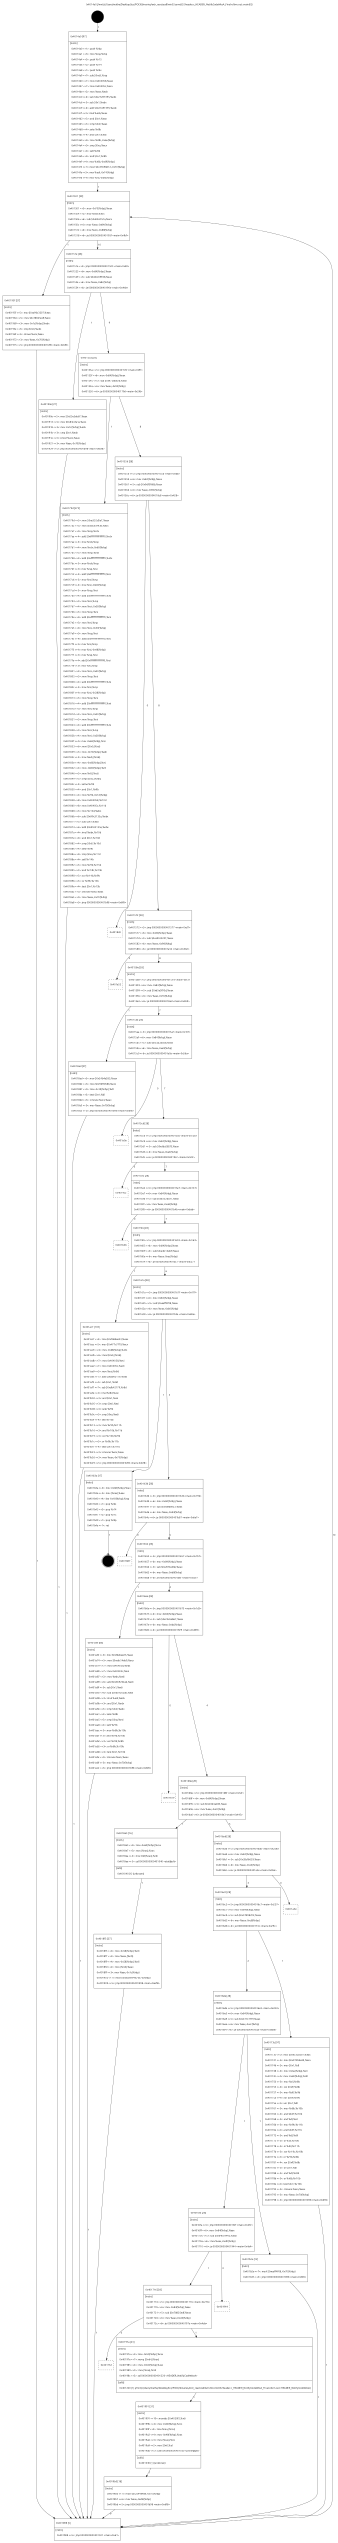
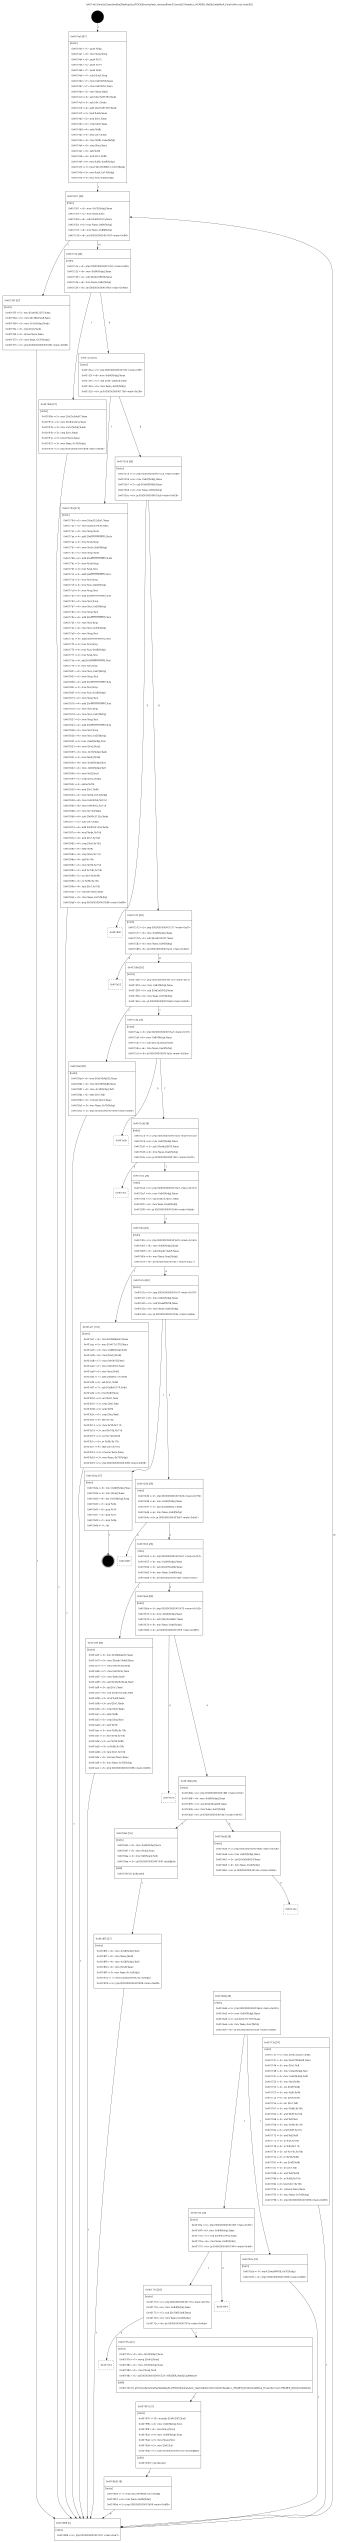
node "0x401b4b": removed
node "0x4016c2 [28]": removed
